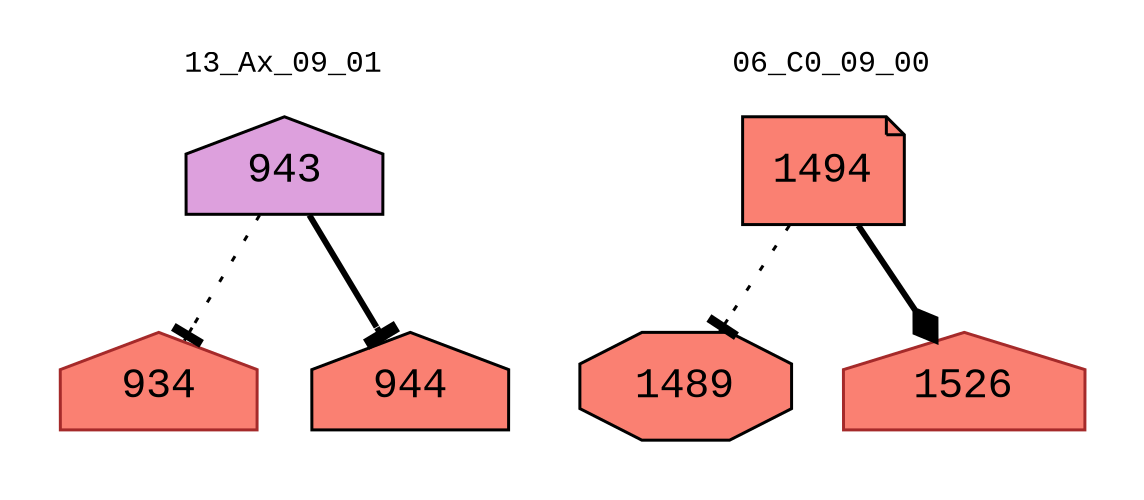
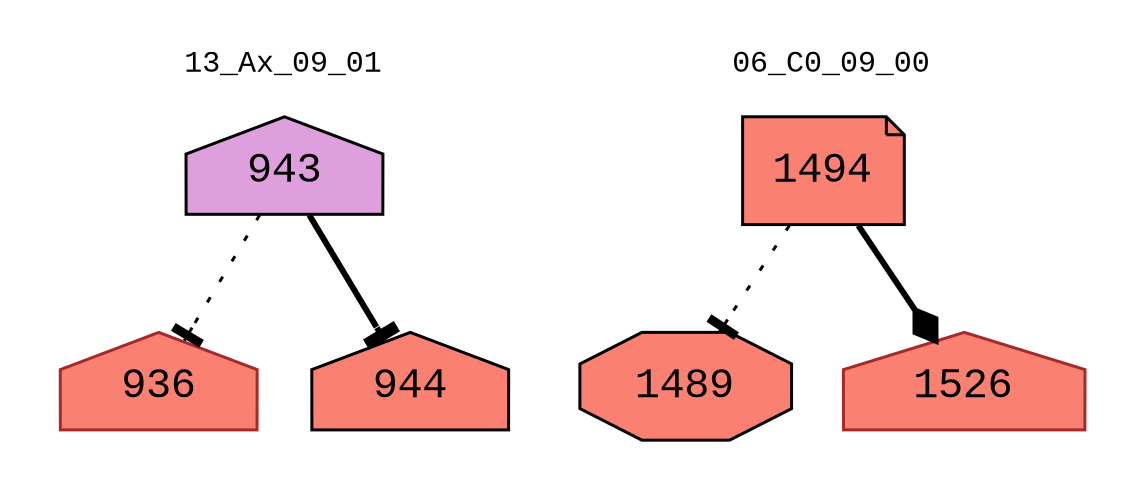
node "934": label "934" -> "936"
